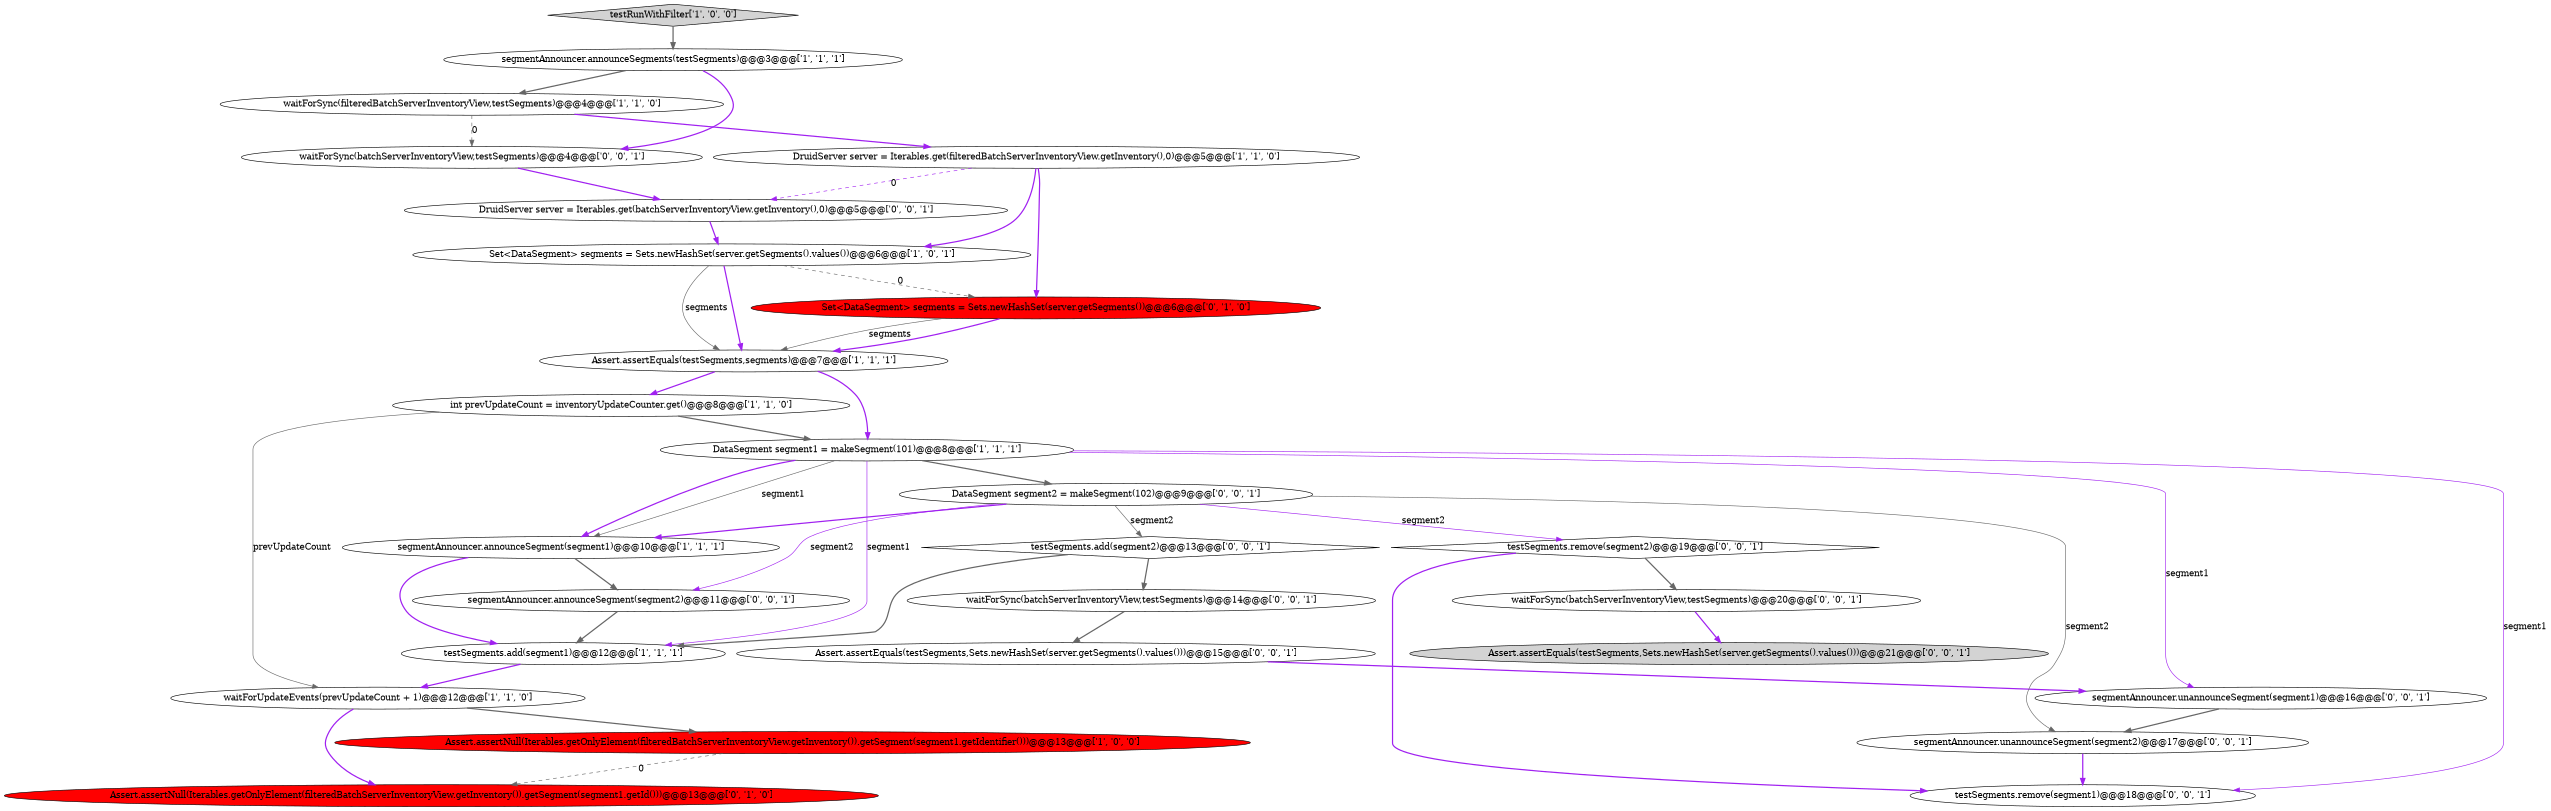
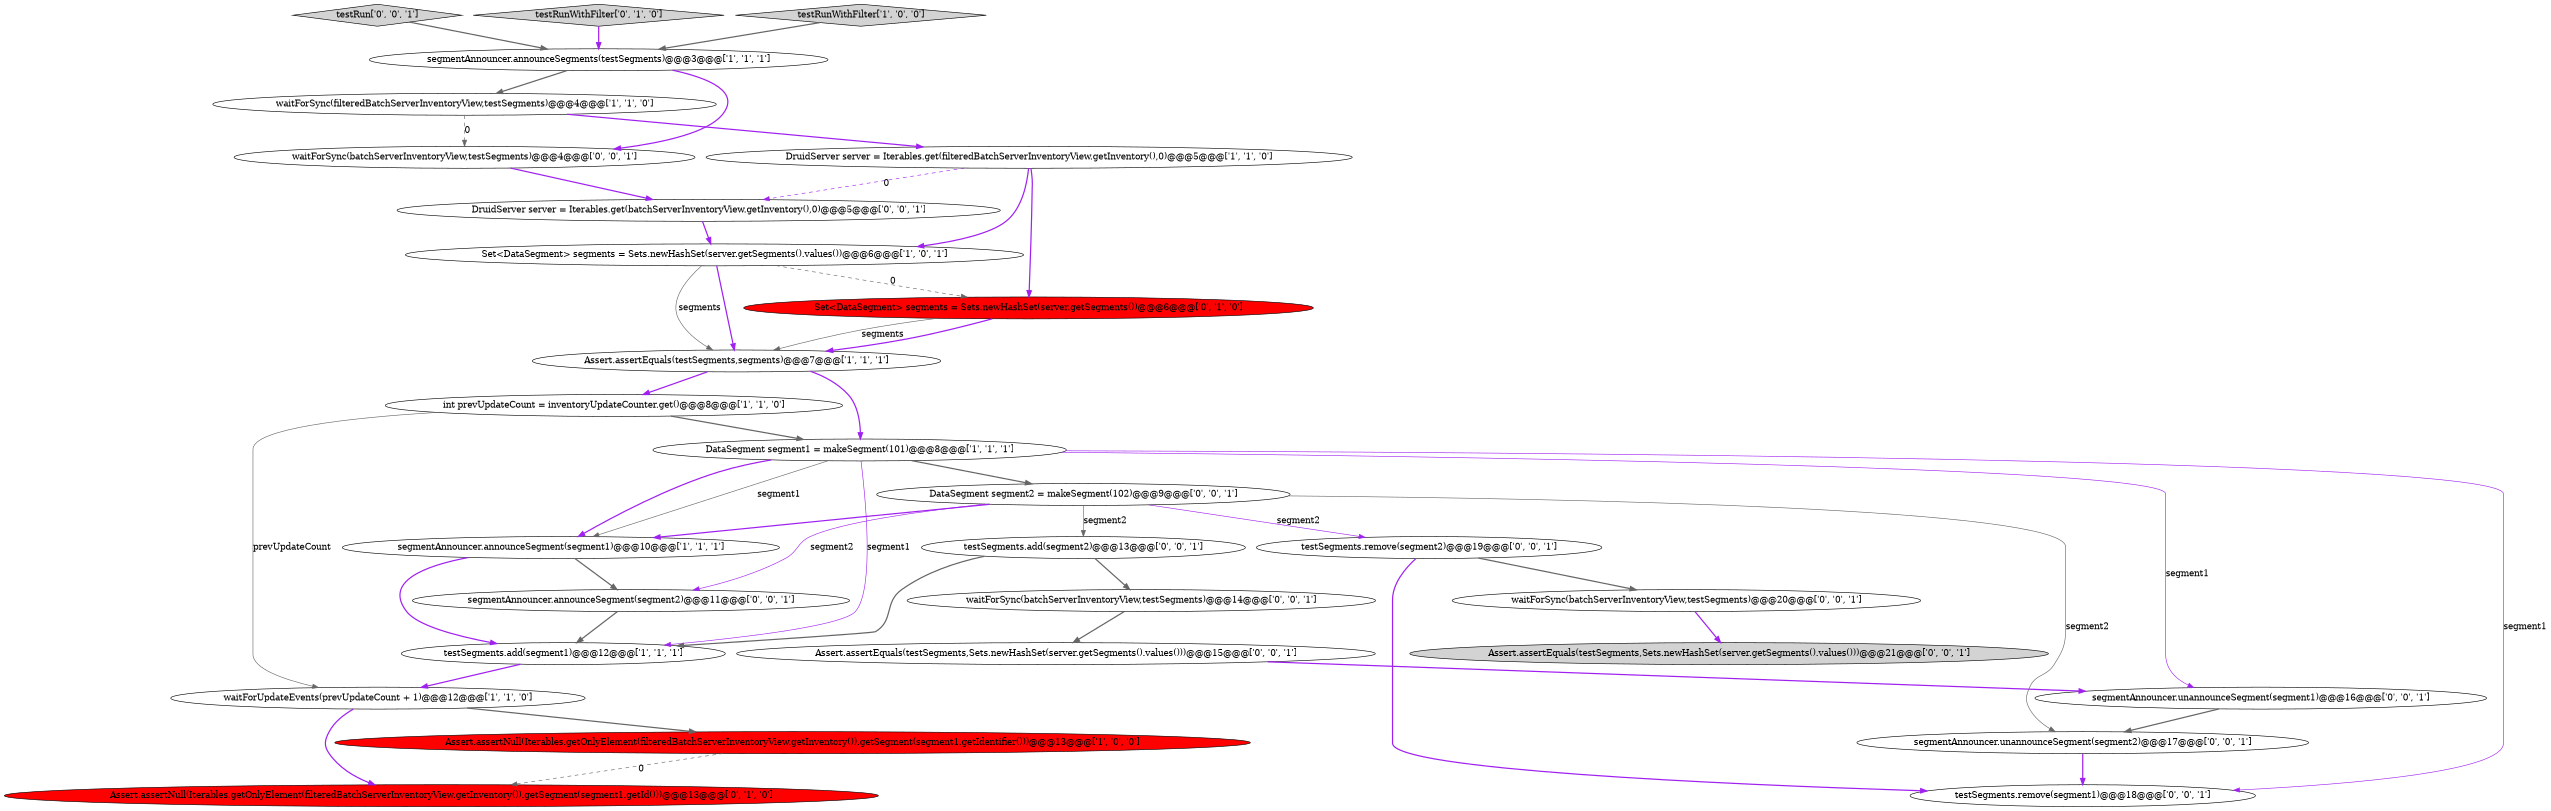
node "testRun['0', '0', '1']": added
node "testRunWithFilter['0', '1', '0']": added
node "testSegments.add(segment2)@@@13@@@['0', '0', '1']": shape diamond -> ellipse
node "testSegments.remove(segment2)@@@19@@@['0', '0', '1']": shape diamond -> ellipse
